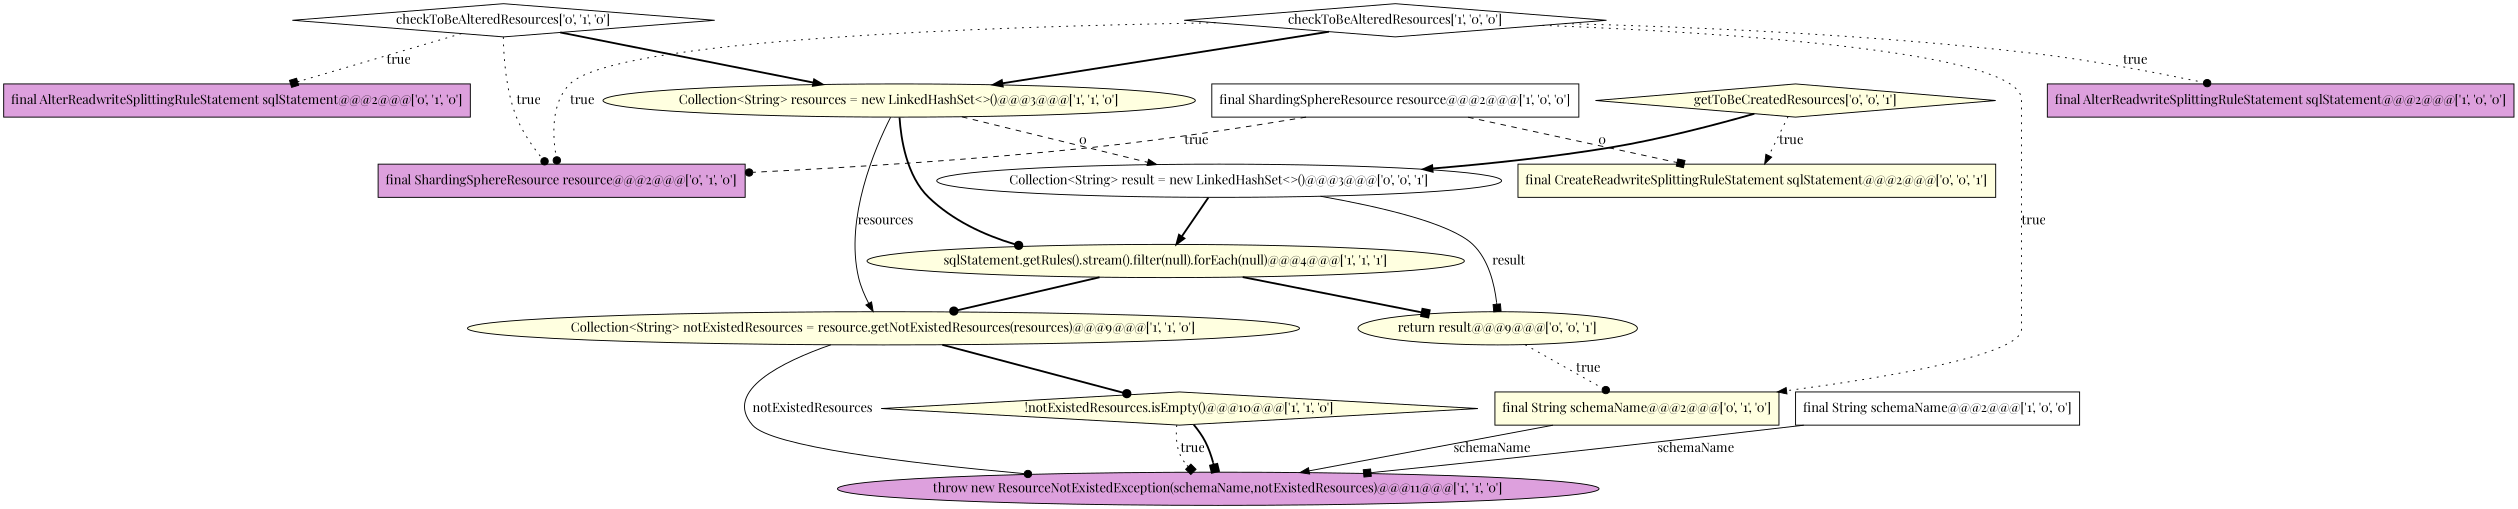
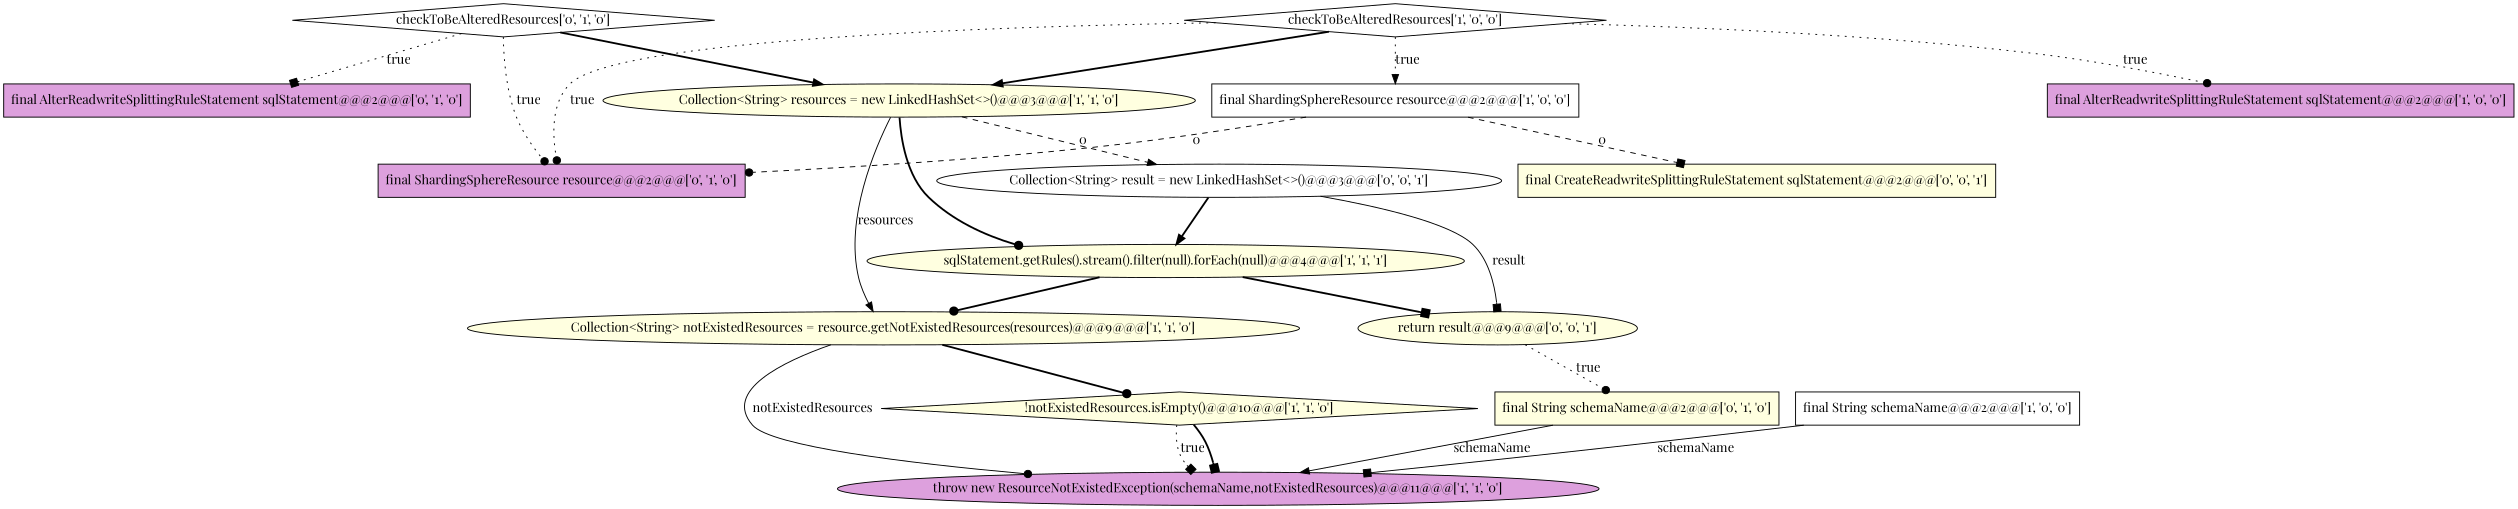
edge "checkToBeAlteredResources['1', '0', '0']" -> "final String schemaName@@@2@@@['0', '1', '0']": now "checkToBeAlteredResources['1', '0', '0']" -> "final ShardingSphereResource resource@@@2@@@['1', '0', '0']"
node "getToBeCreatedResources['0', '0', '1']": removed
edge "final ShardingSphereResource resource@@@2@@@['1', '0', '0']" -> "final ShardingSphereResource resource@@@2@@@['0', '1', '0']": label "true" -> "0"
